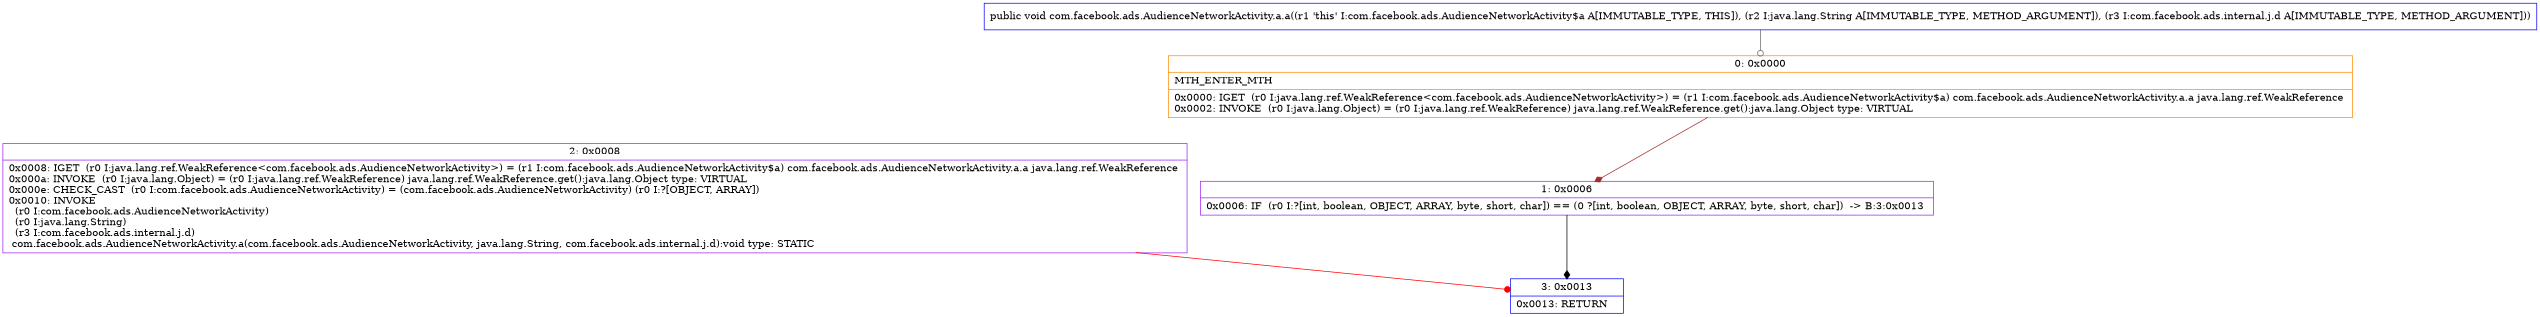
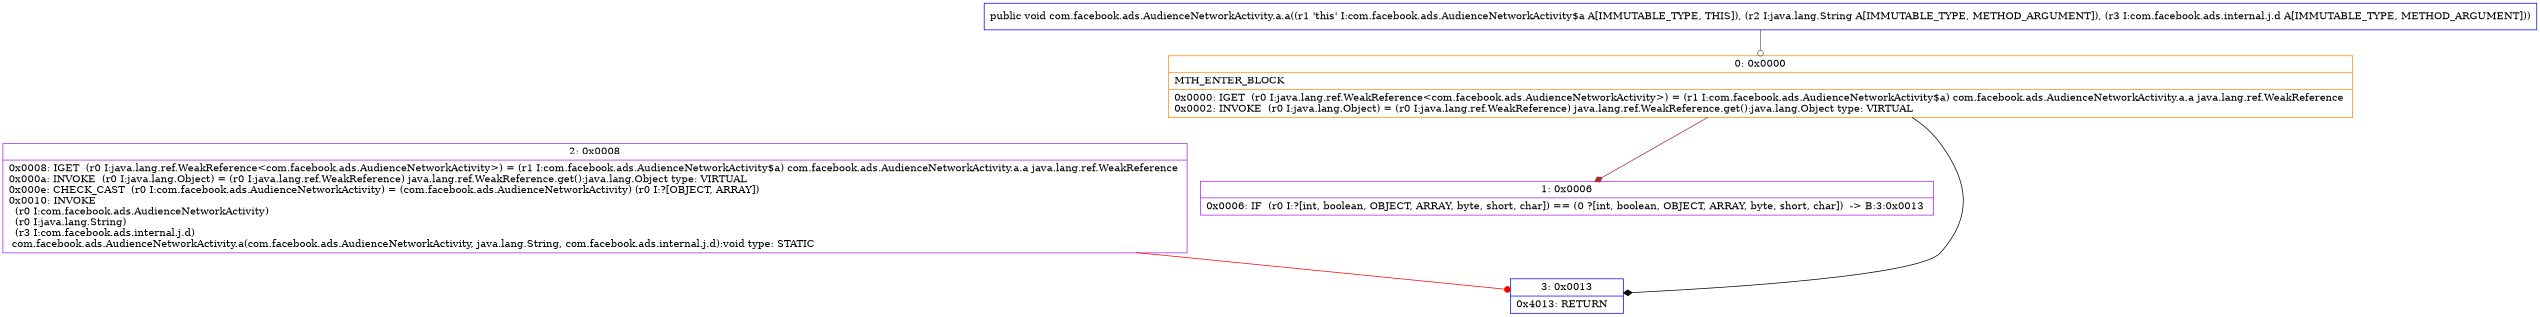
node "0: 0x0000": text "MTH_ENTER_MTH" -> "MTH_ENTER_BLOCK"
edge "1: 0x0006" -> "3: 0x0013": now "0: 0x0000" -> "3: 0x0013"
node "3: 0x0013": text "0x0013: RETURN" -> "0x4013: RETURN"
